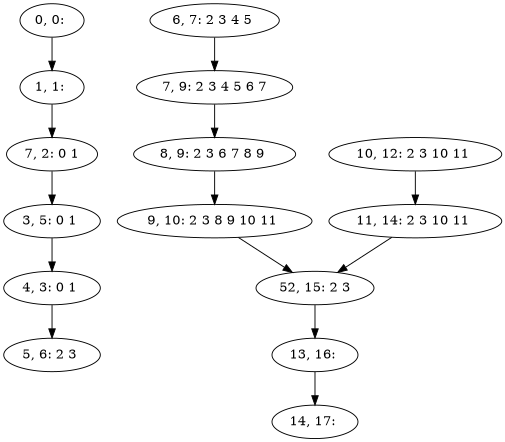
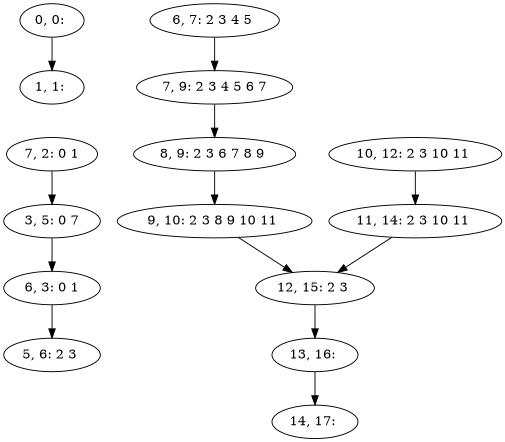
edge "1, 1:" -> "7, 2: 0 1": removed
node "3, 5: 0 1": label "3, 5: 0 1" -> "3, 5: 0 7"
node "4, 3: 0 1": label "4, 3: 0 1" -> "6, 3: 0 1"
node "52, 15: 2 3": label "52, 15: 2 3" -> "12, 15: 2 3"
